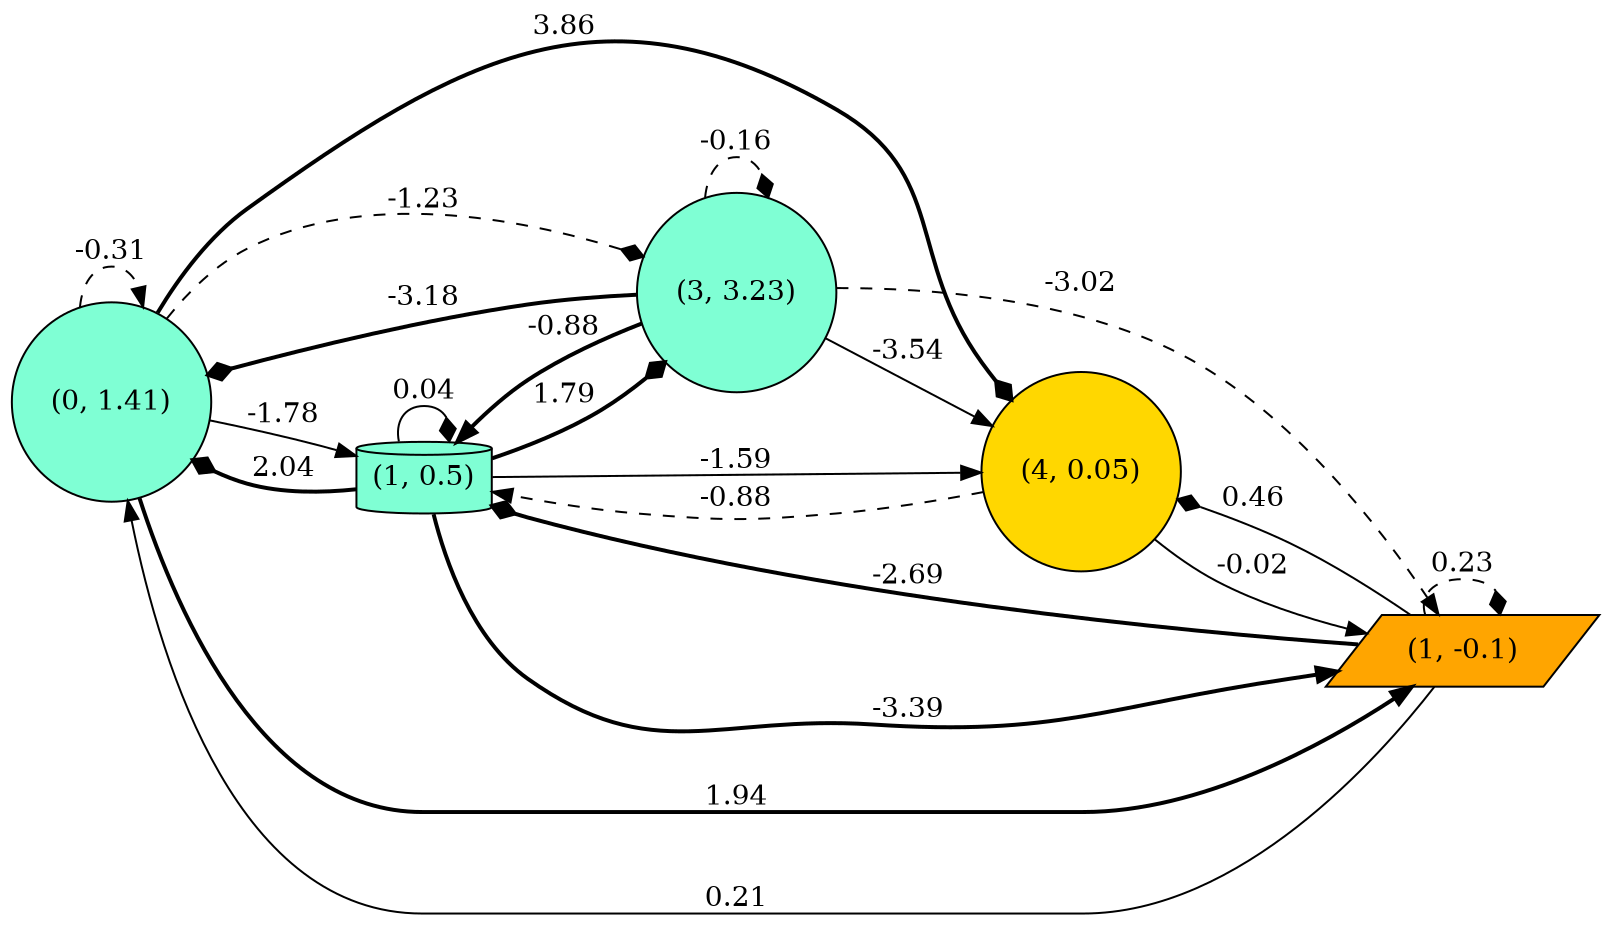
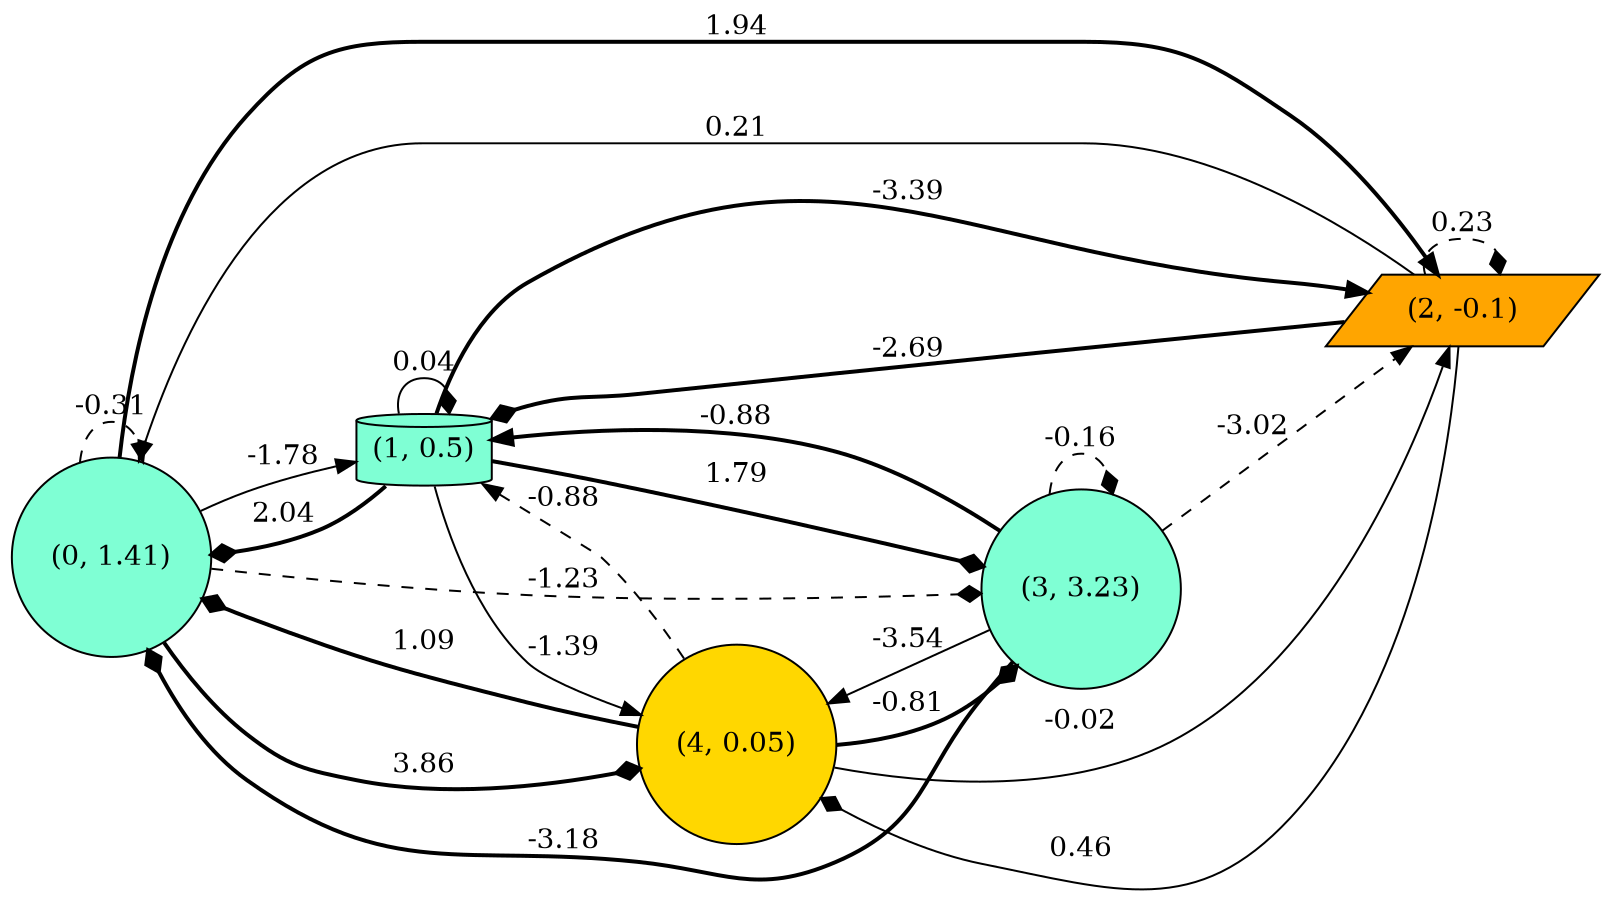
edge "(1, 0.5)" -> "(4, 0.05)": label "-1.59" -> "-1.39"
node "(1, -0.1)": label "(1, -0.1)" -> "(2, -0.1)"
edge "(4, 0.05)" -> "(0, 1.41)": added, label "1.09"
edge "(4, 0.05)" -> "(3, 3.23)": added, label "-0.81"
